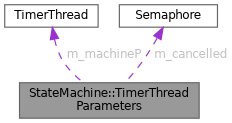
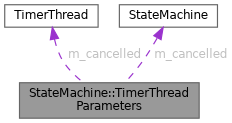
node "Semaphore": label "Semaphore" -> "StateMachine"
edge "StateMachine::TimerThread Parameters" -> "TimerThread": label " m_machineP" -> " m_cancelled"
